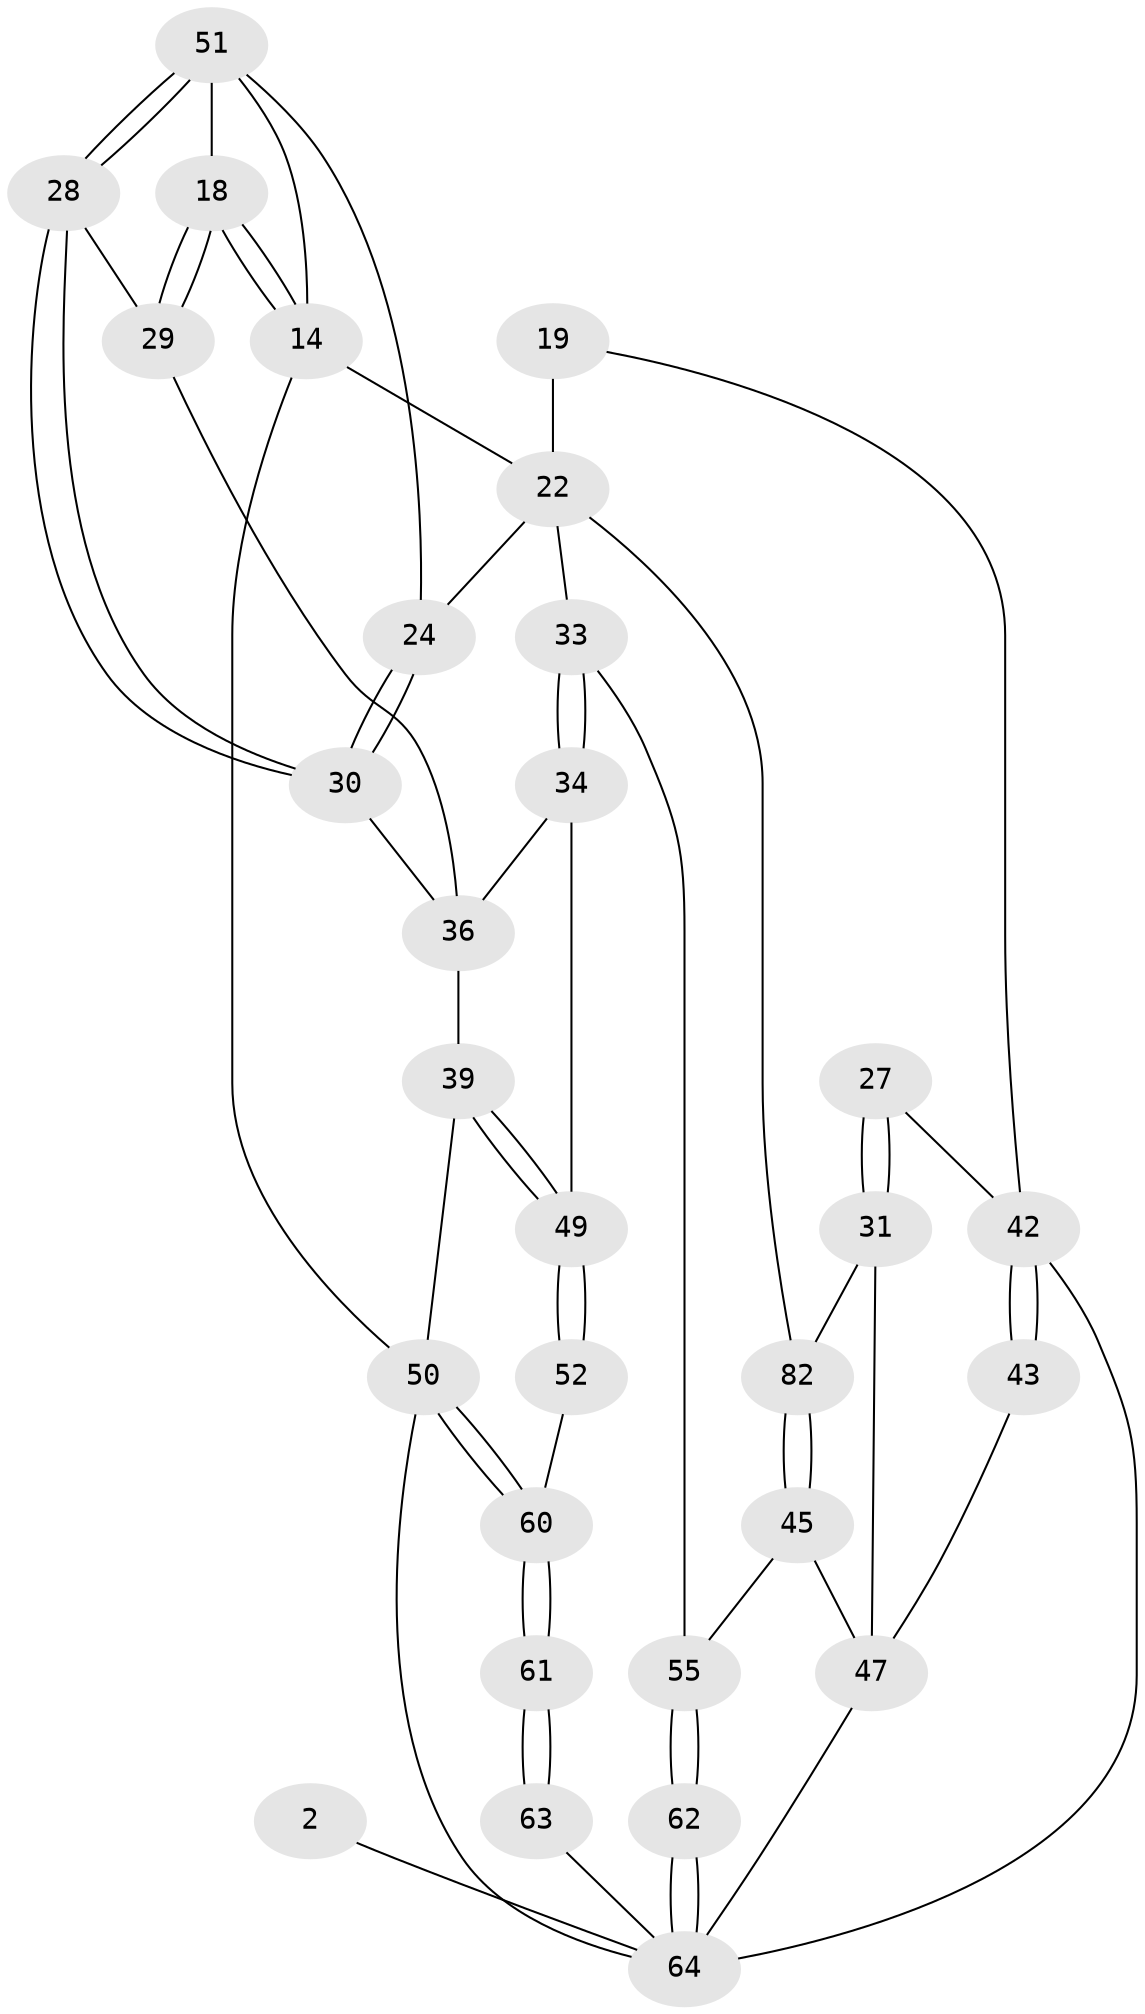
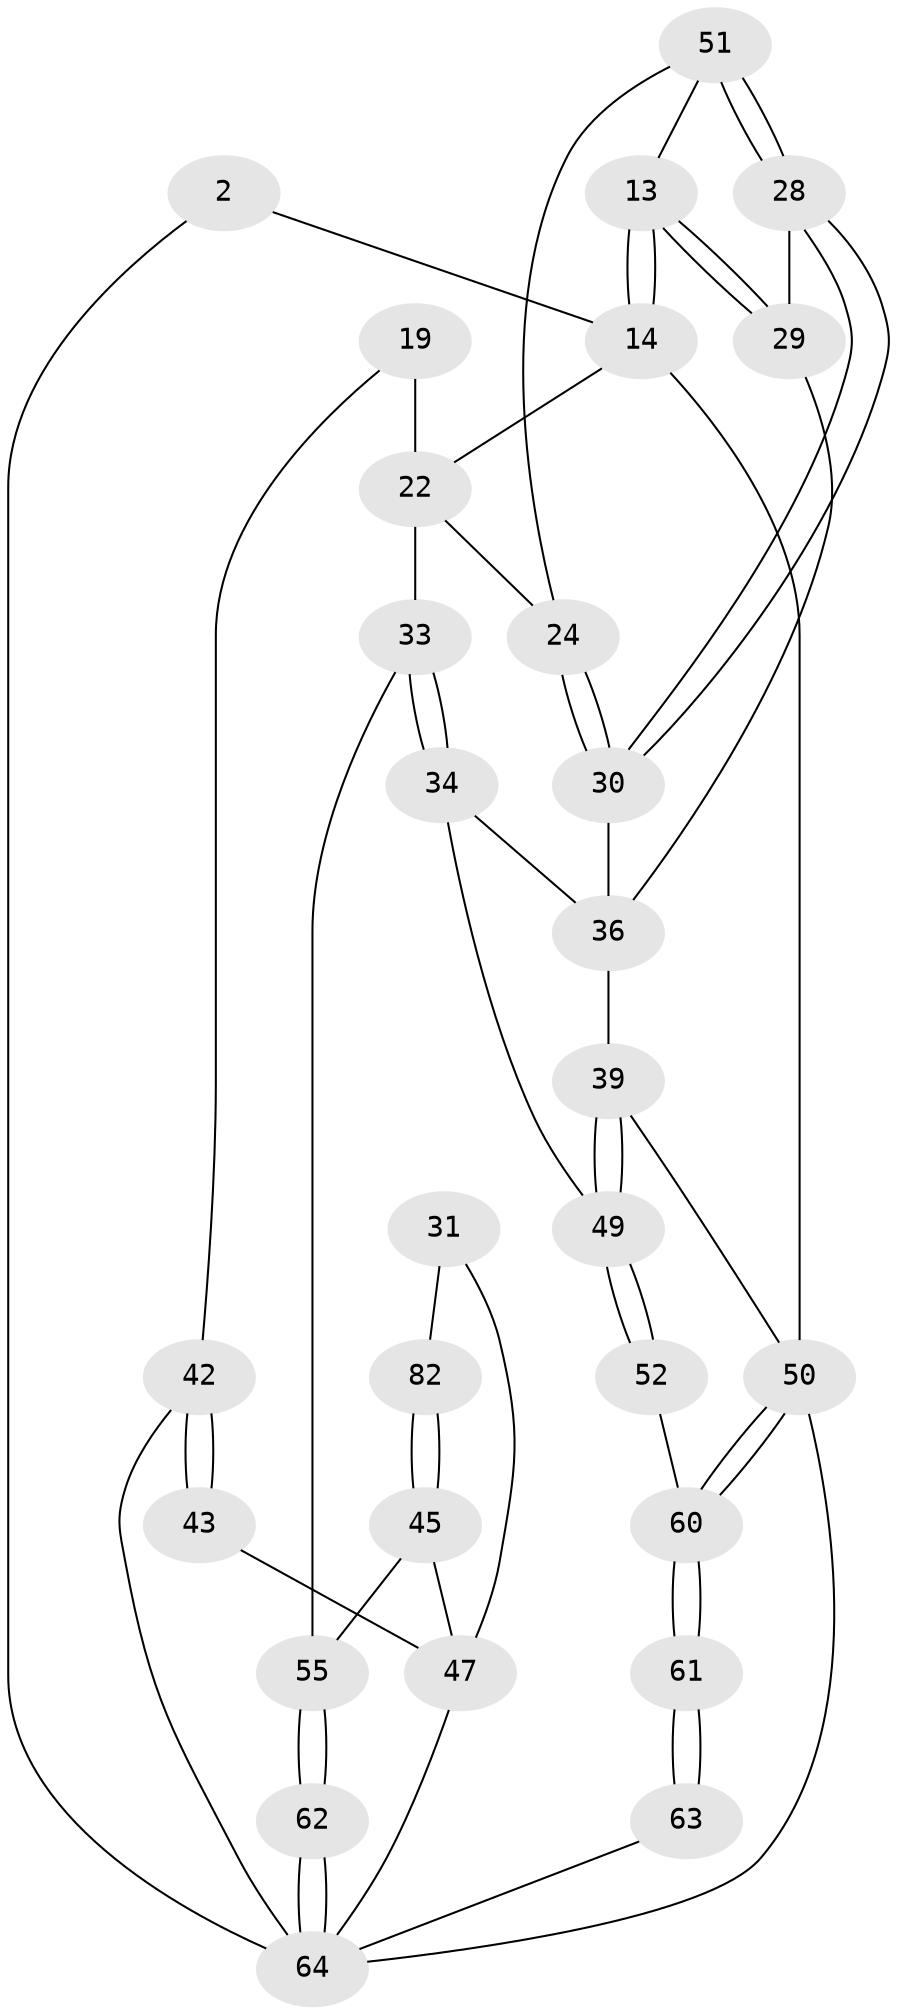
edge "51" -- "14": now "2" -- "14"
node "18": label "18" -> "13"
edge "22" -- "82": removed
node "27": removed
